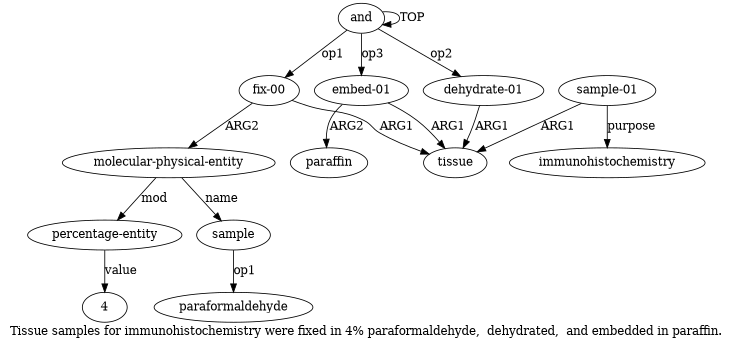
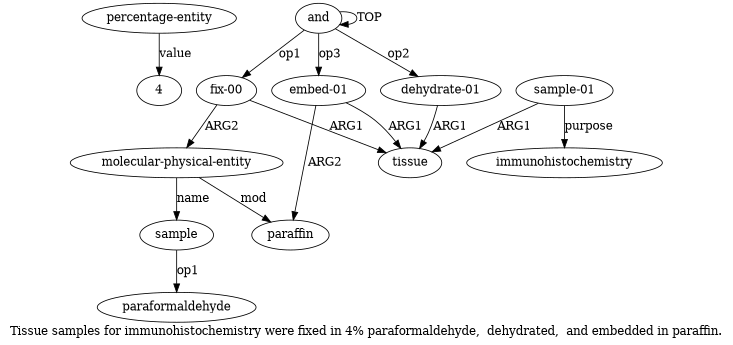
edge "molecular-physical-entity" -> "percentage-entity": now "molecular-physical-entity" -> "paraffin"
